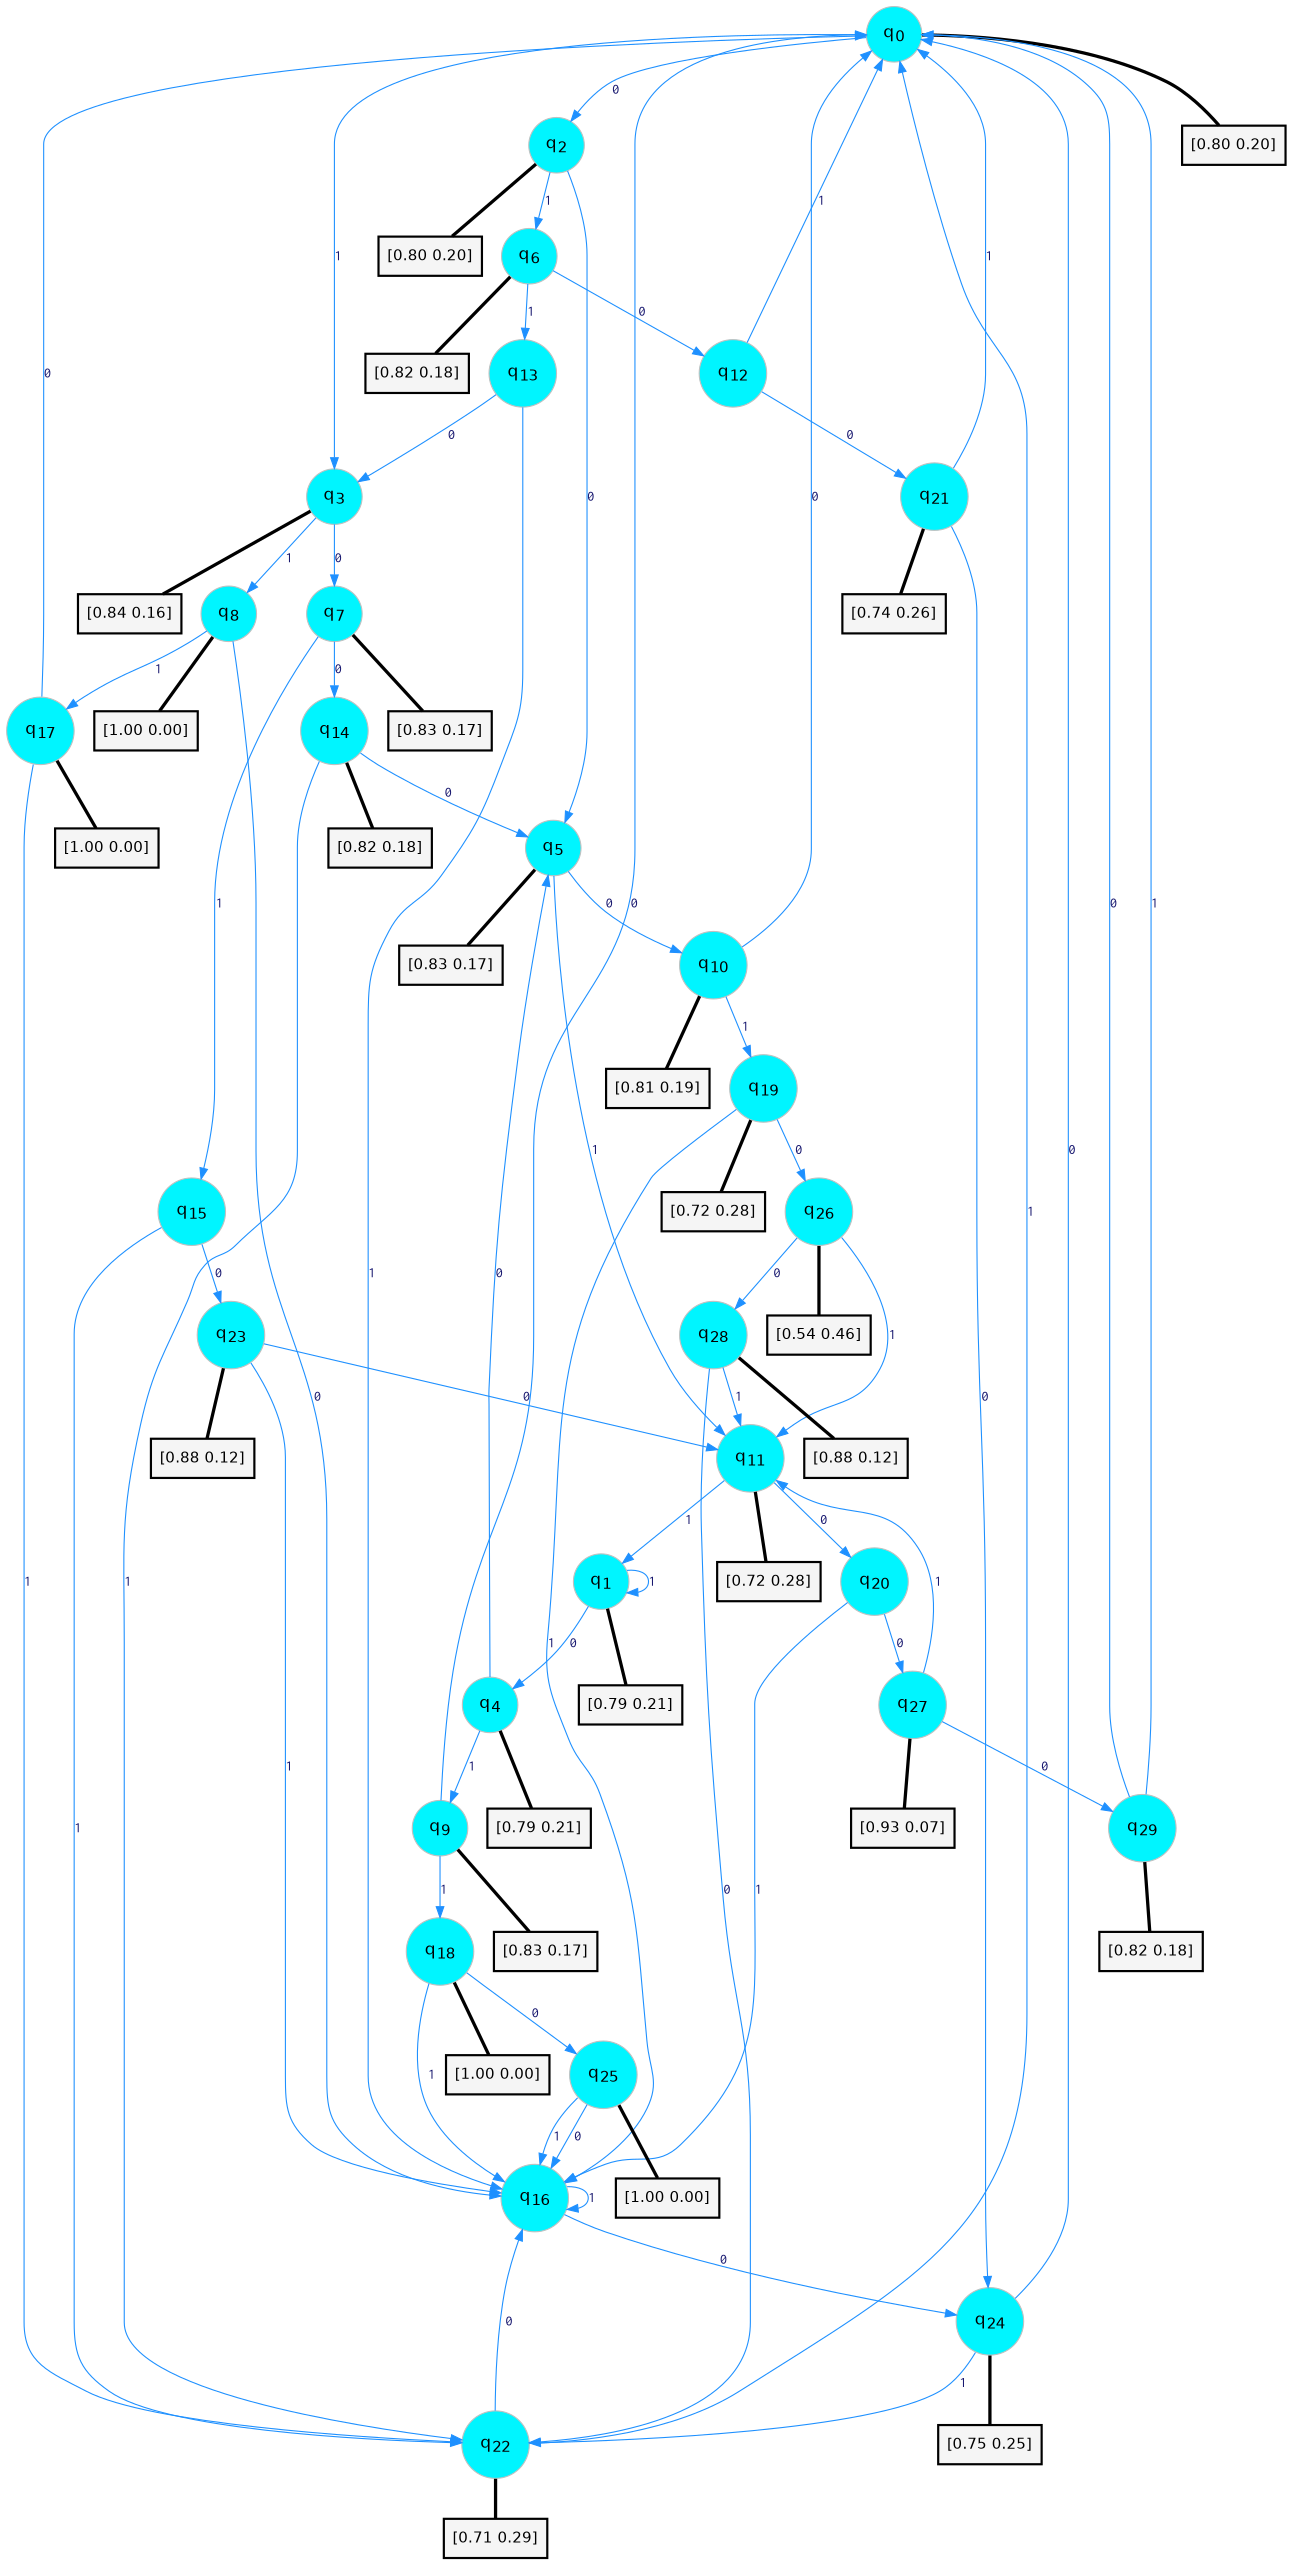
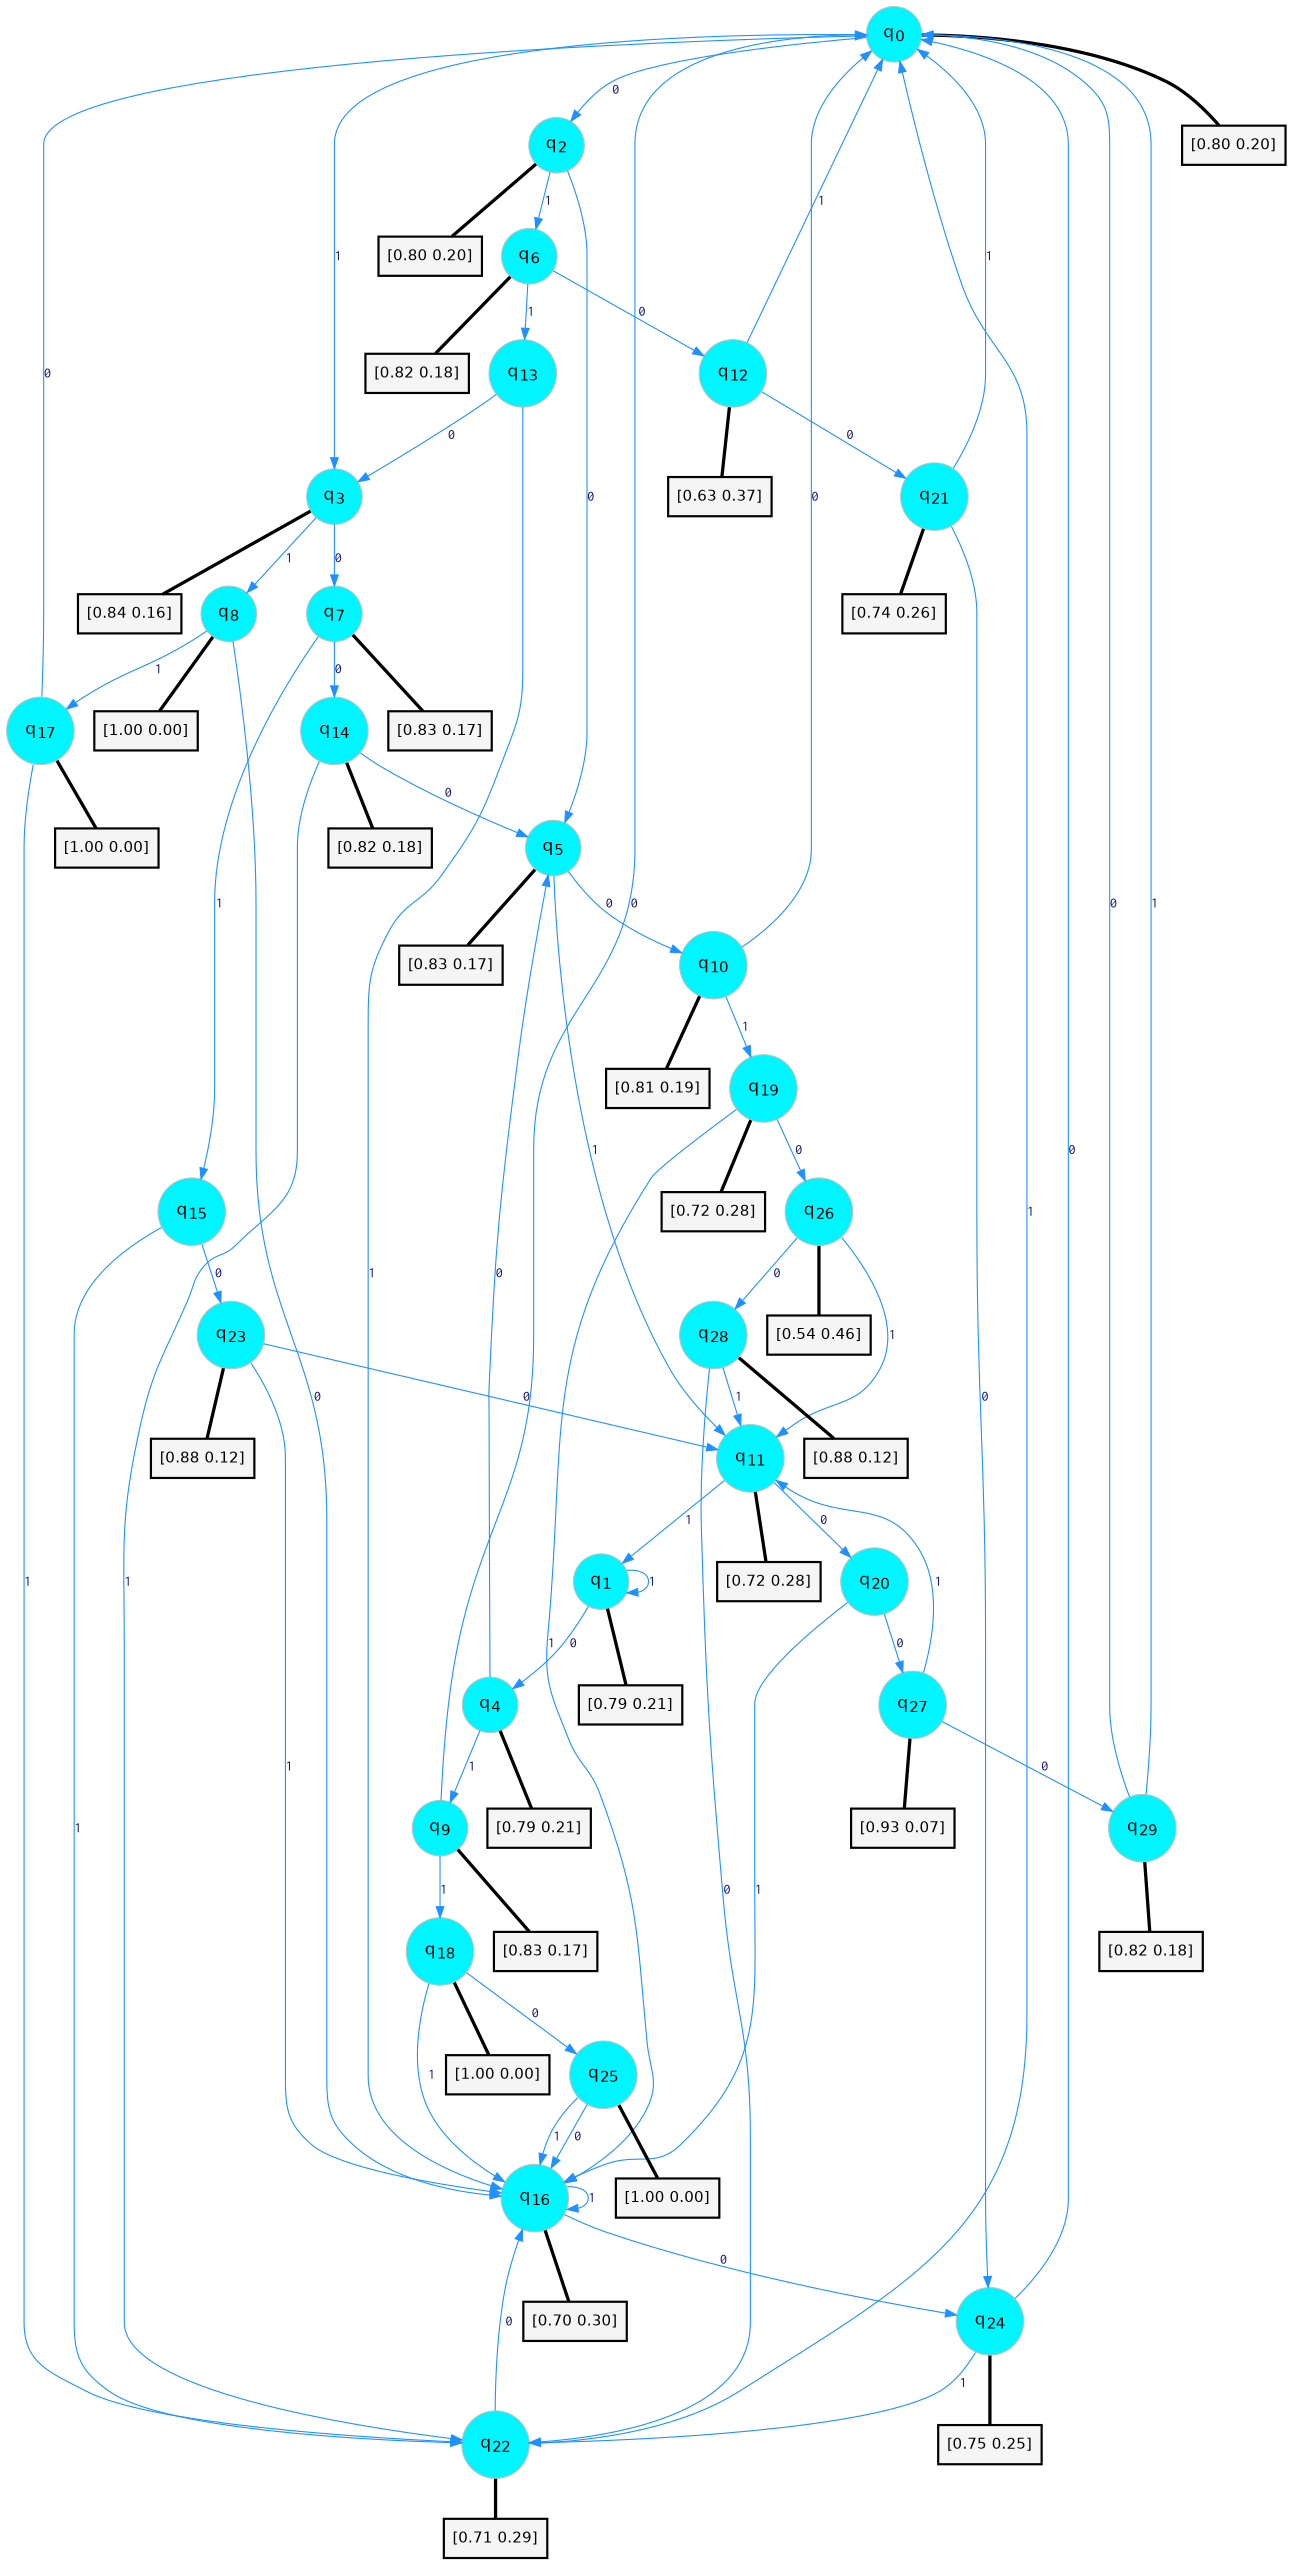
node "[0.63 0.37]": added
node "[0.70 0.30]": added
